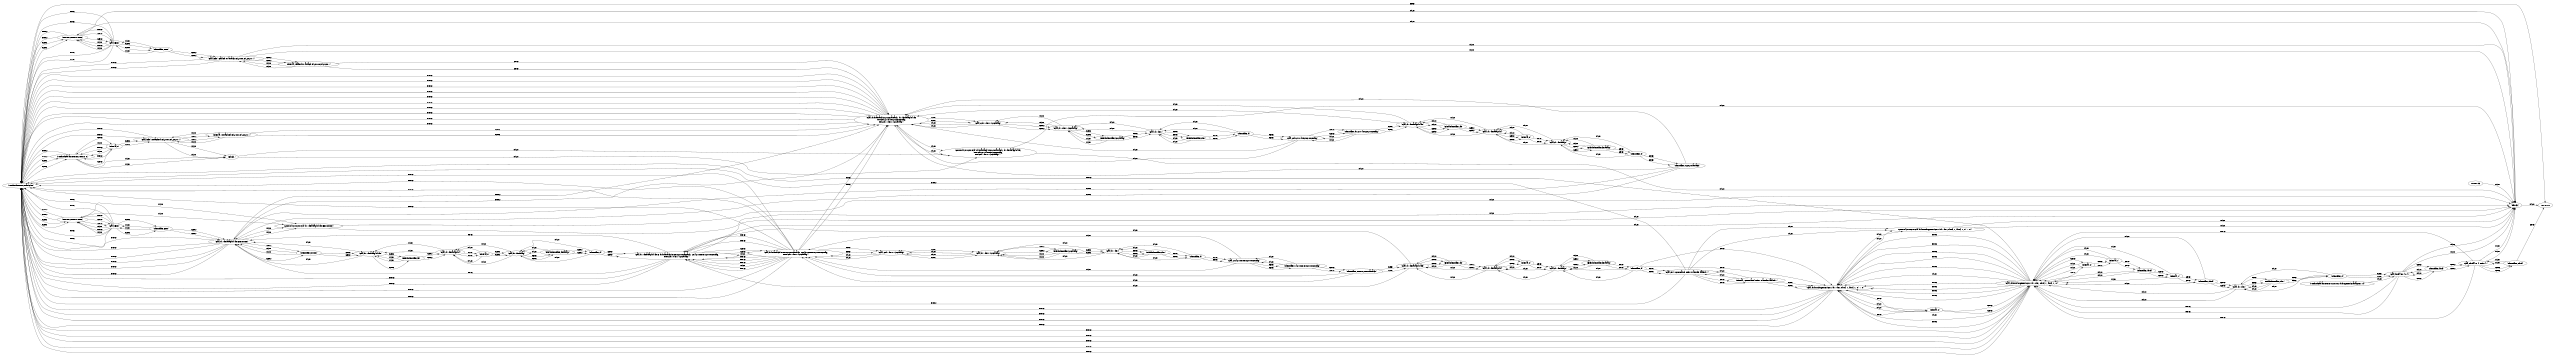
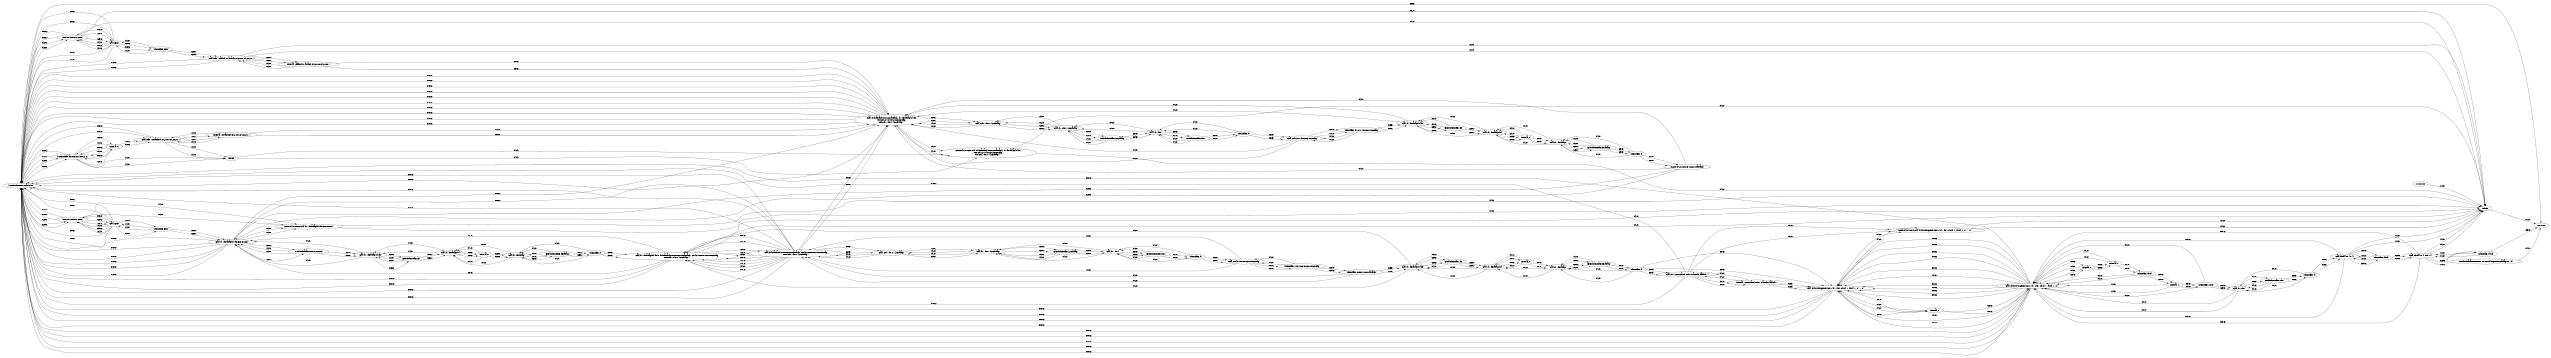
node "(Identifier,ts2020_attach)": label "(Identifier,ts2020_attach)" -> "(ControlStructure,ts2020_attach)"
node "(Identifier,NULL)": label "(Identifier,NULL)" -> "(MethodParameterIn,NULL)"
edge "(MethodParameterOut,struct dvb_generic_adapter *d)" -> "(Call,ibuf[] = { 0 })": now "(MethodParameterOut,struct dvb_generic_adapter *d)" -> "1000100"
